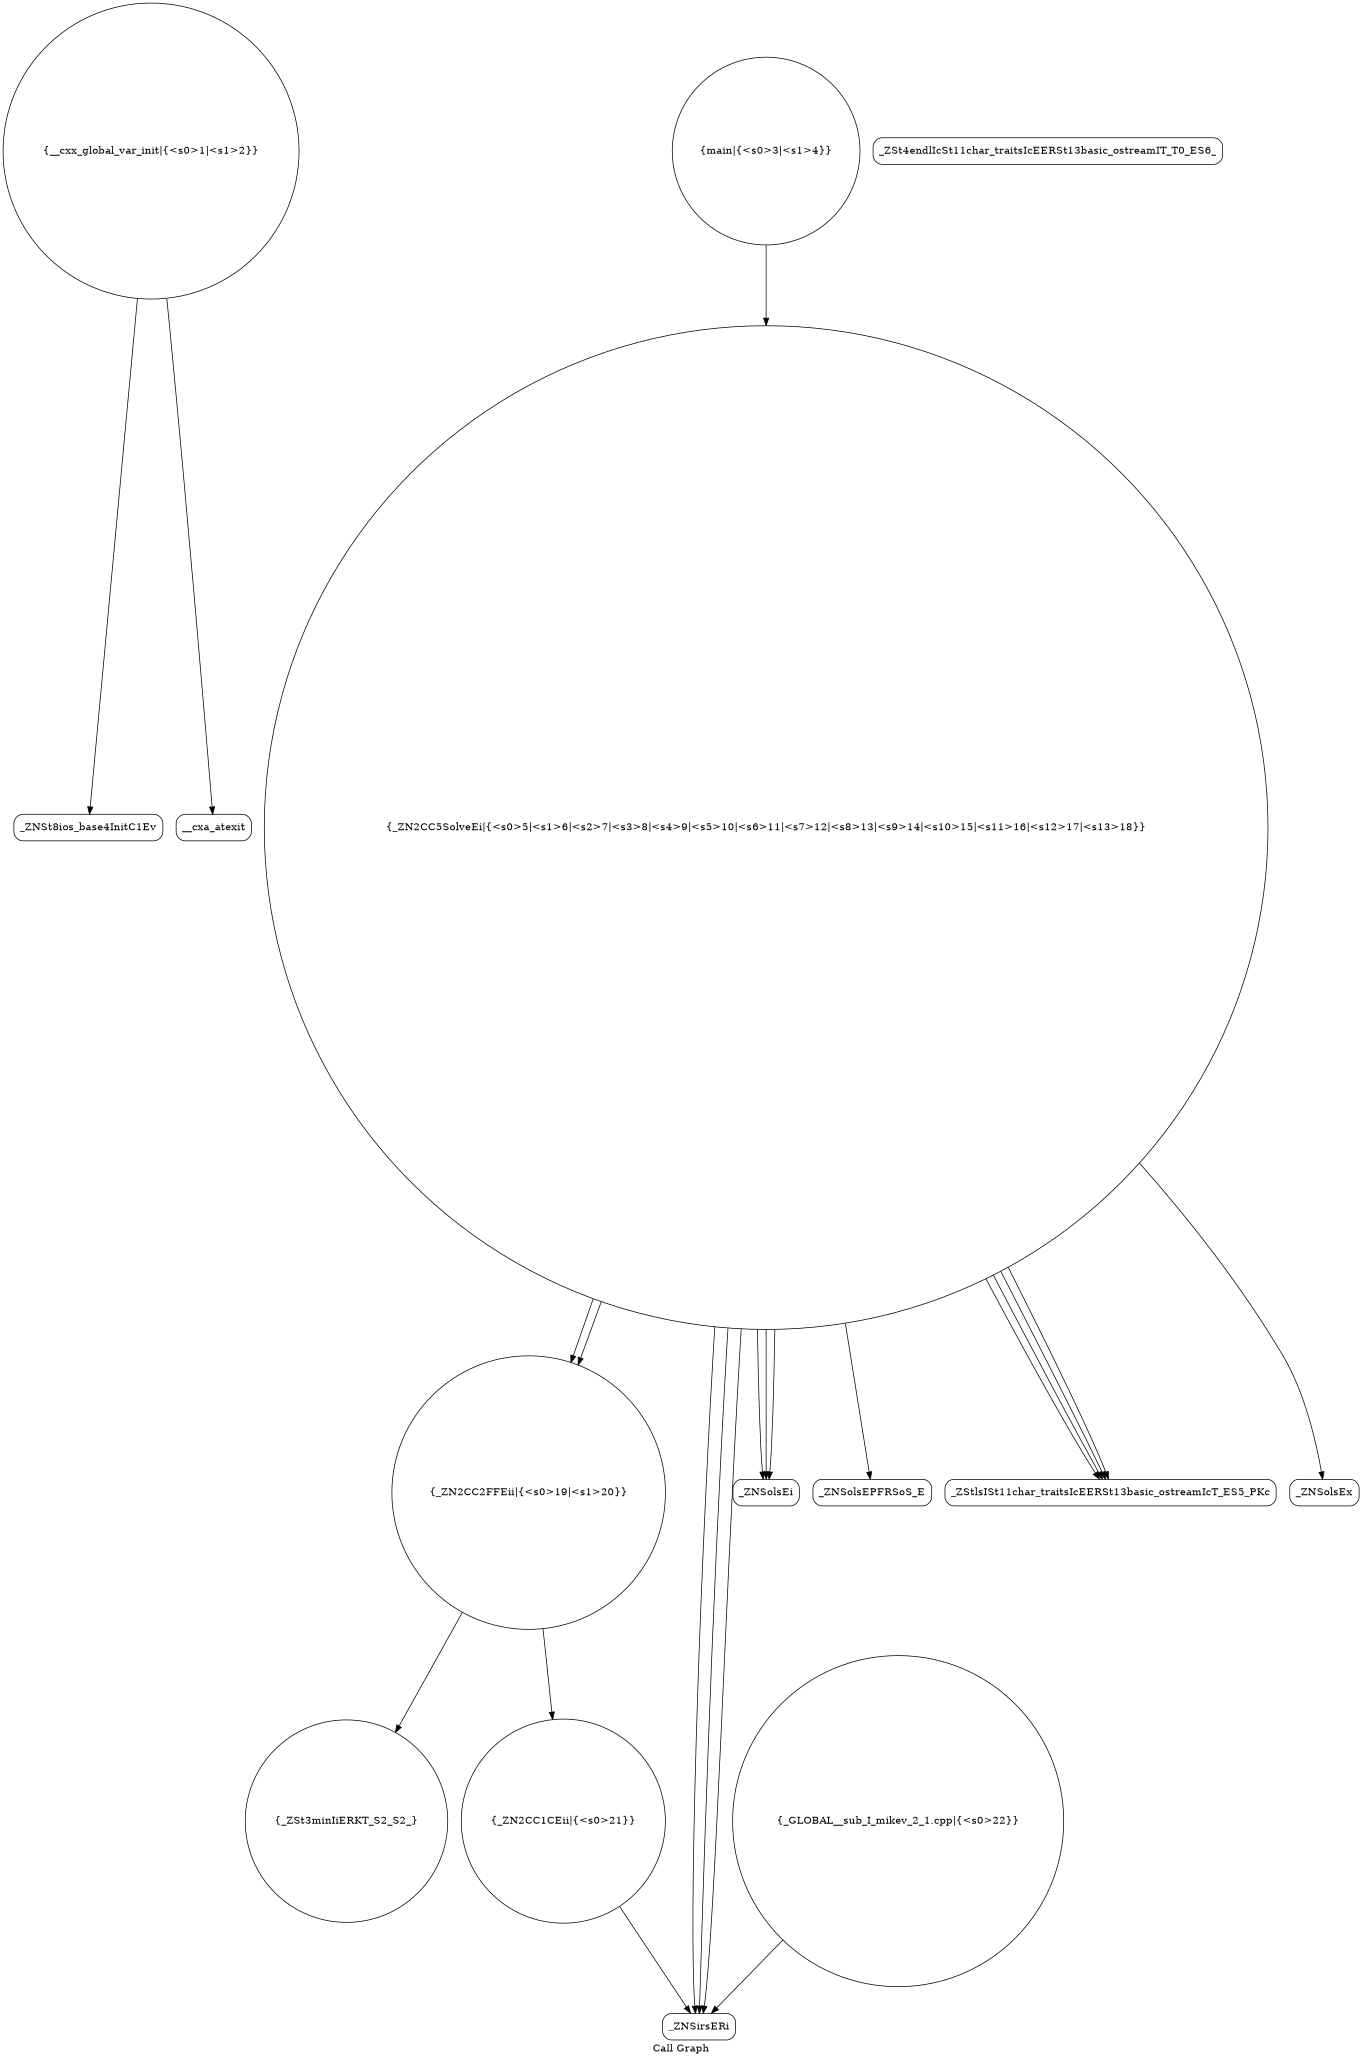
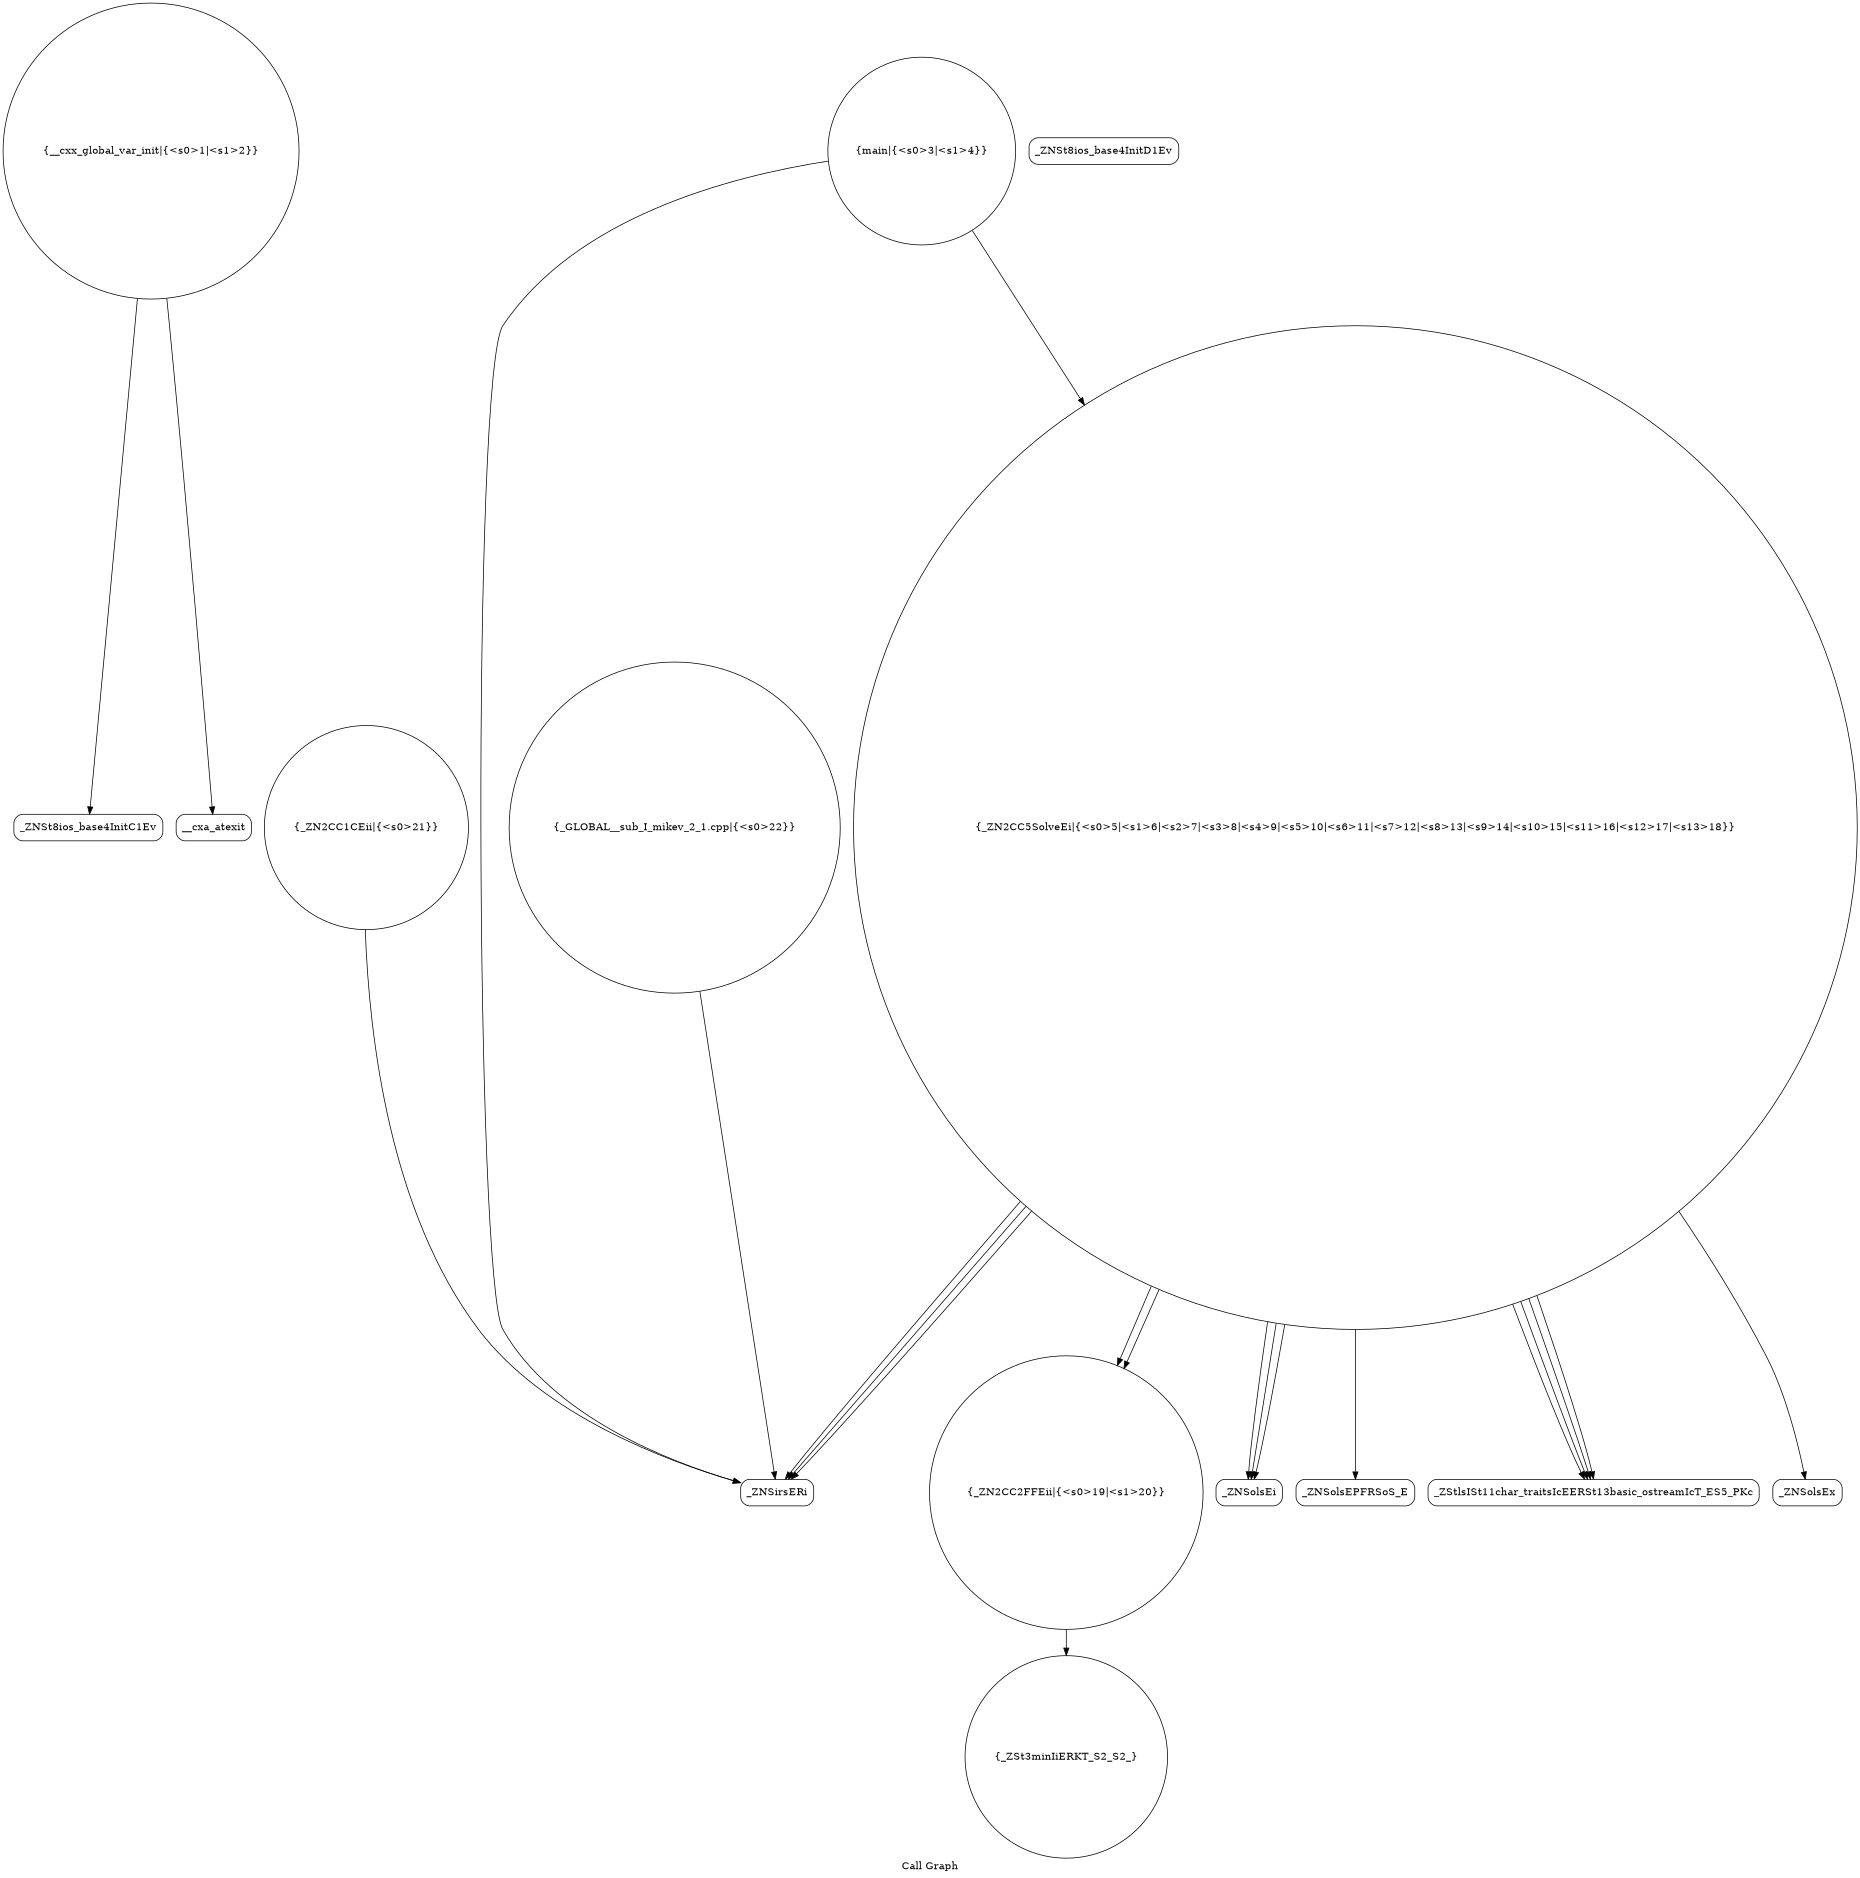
node "_ZSt4endlIcSt11char_traitsIcEERSt13basic_ostreamIT_T0_ES6_": removed
node "_ZNSt8ios_base4InitD1Ev": added
edge "{main|{<s0>3|<s1>4}}" -> "_ZNSirsERi": added
edge "{_ZN2CC2FFEii|{<s0>19|<s1>20}}" -> "{_ZN2CC1CEii|{<s0>21}}": removed
